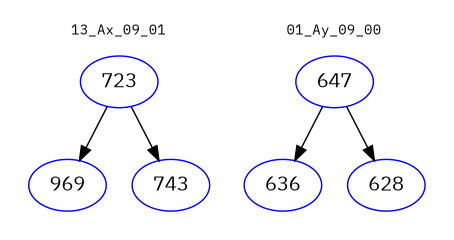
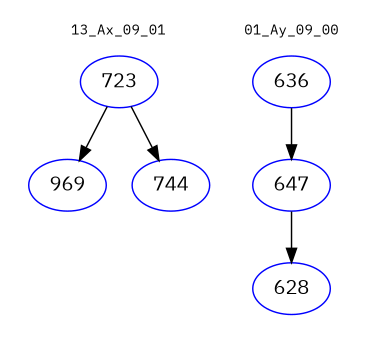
edge "647" -> "636": reversed
node "743": label "743" -> "744"
